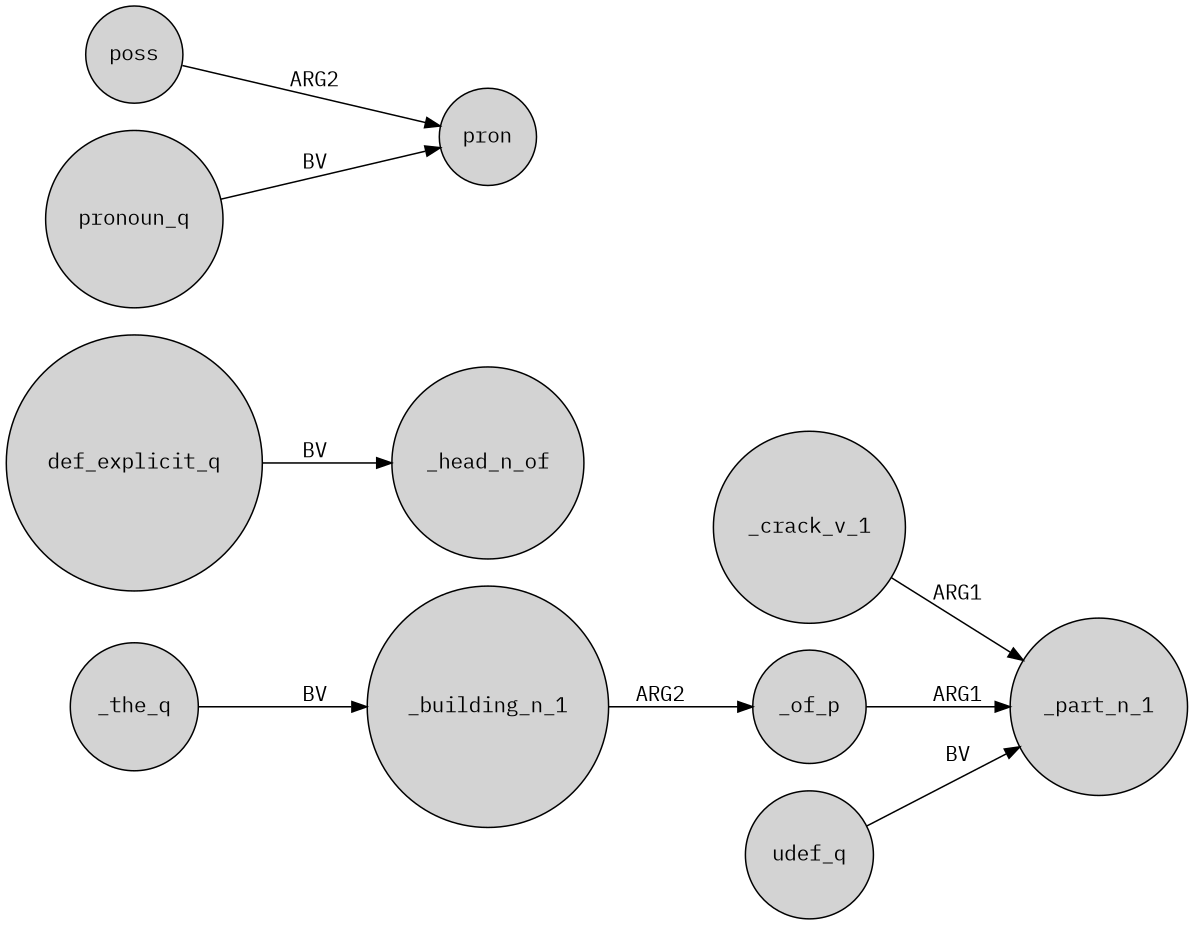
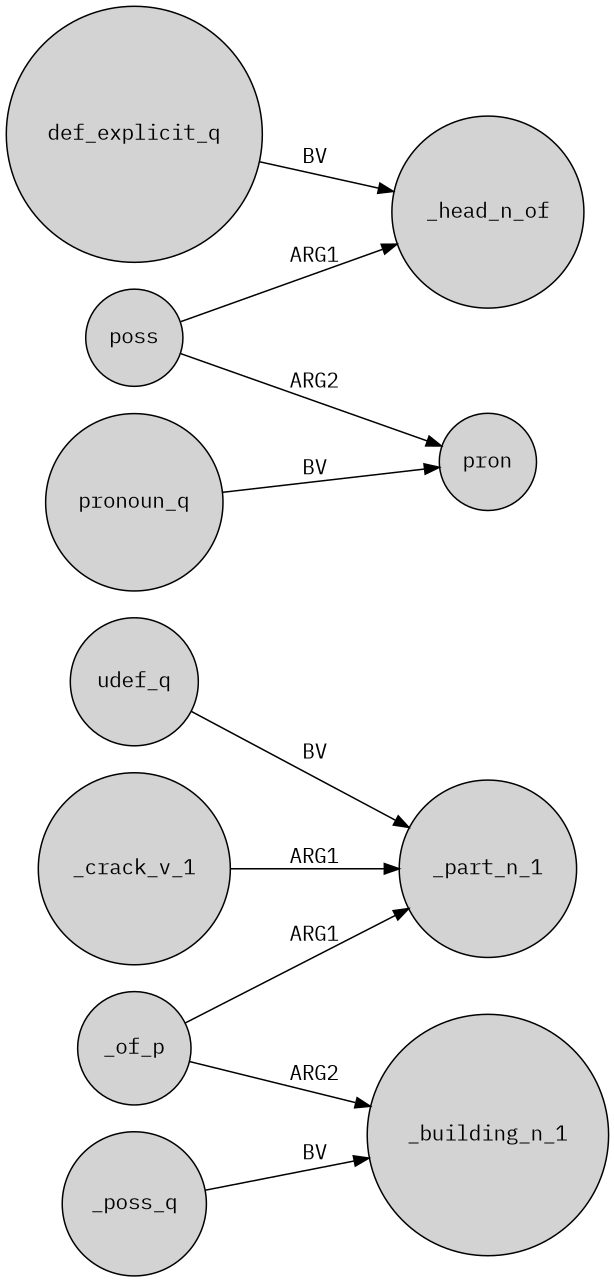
edge "poss" -> "_head_n_of": added, label "ARG1"
node "_the_q": label "_the_q" -> "_poss_q"
edge "_building_n_1" -> "_of_p": reversed
